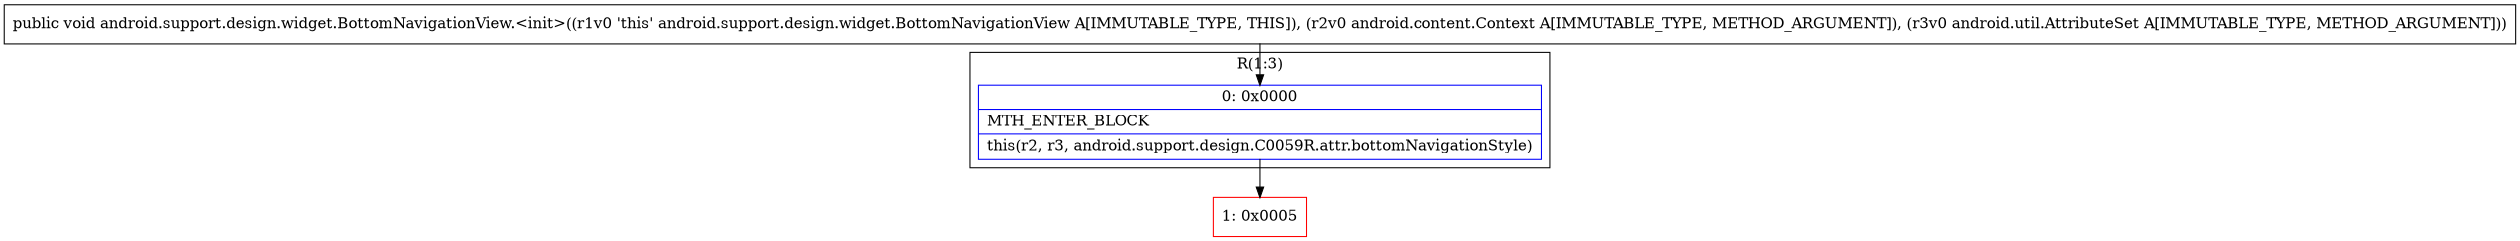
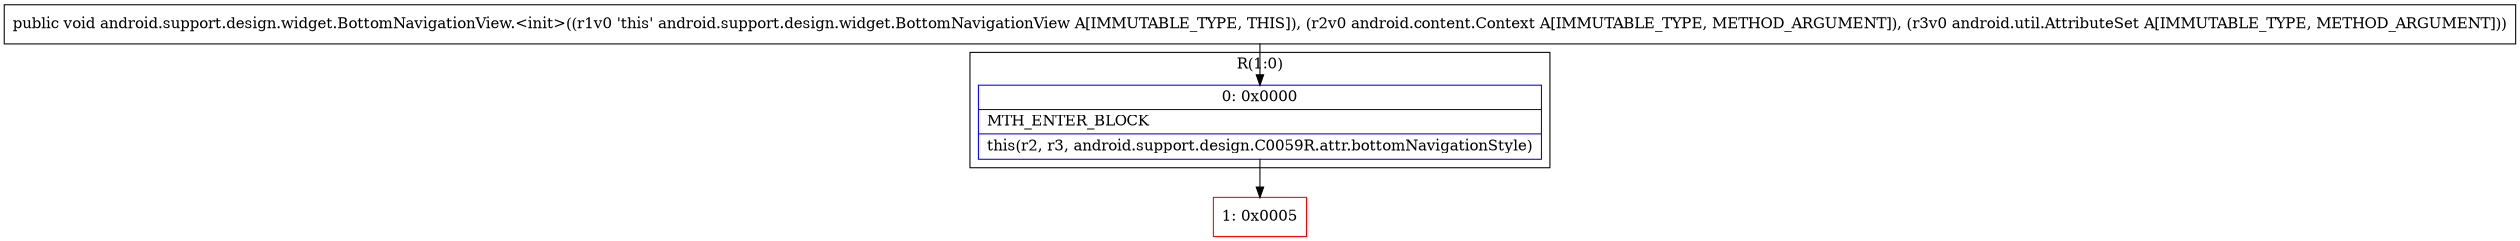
cluster "R(1:3)": label "R(1:3)" -> "R(1:0)"
